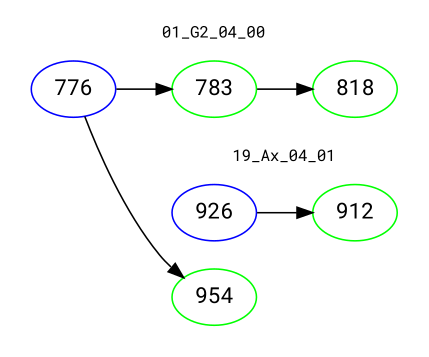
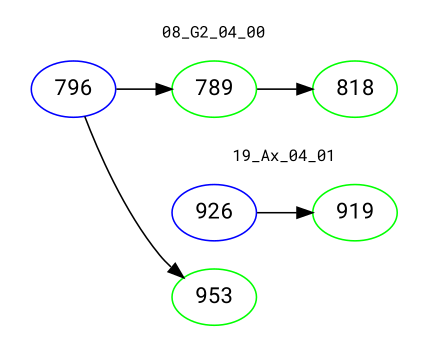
cluster "01_G2_04_00": label "01_G2_04_00" -> "08_G2_04_00"
node "776": label "776" -> "796"
node "783": label "783" -> "789"
node "912": label "912" -> "919"
node "954": label "954" -> "953"
